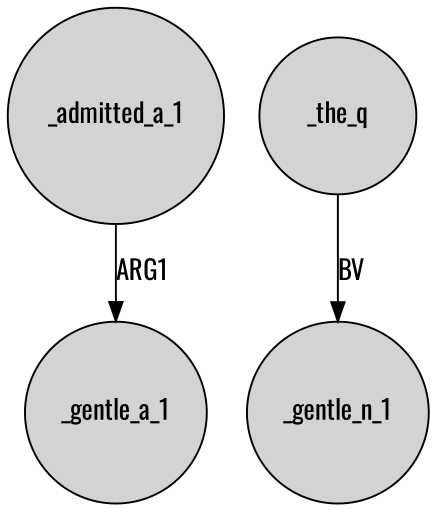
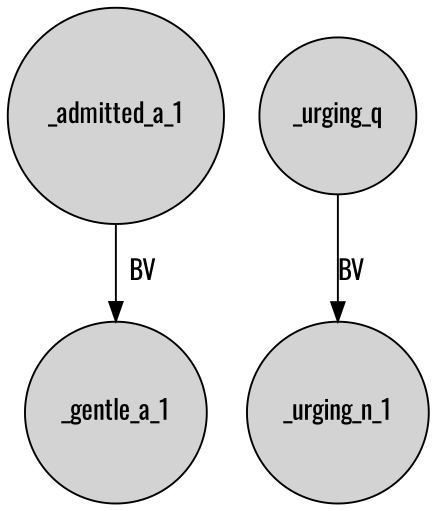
node "_the_q": label "_the_q" -> "_urging_q"
edge "_admitted_a_1" -> "_gentle_a_1": label "ARG1" -> "BV"
node "_gentle_n_1": label "_gentle_n_1" -> "_urging_n_1"
